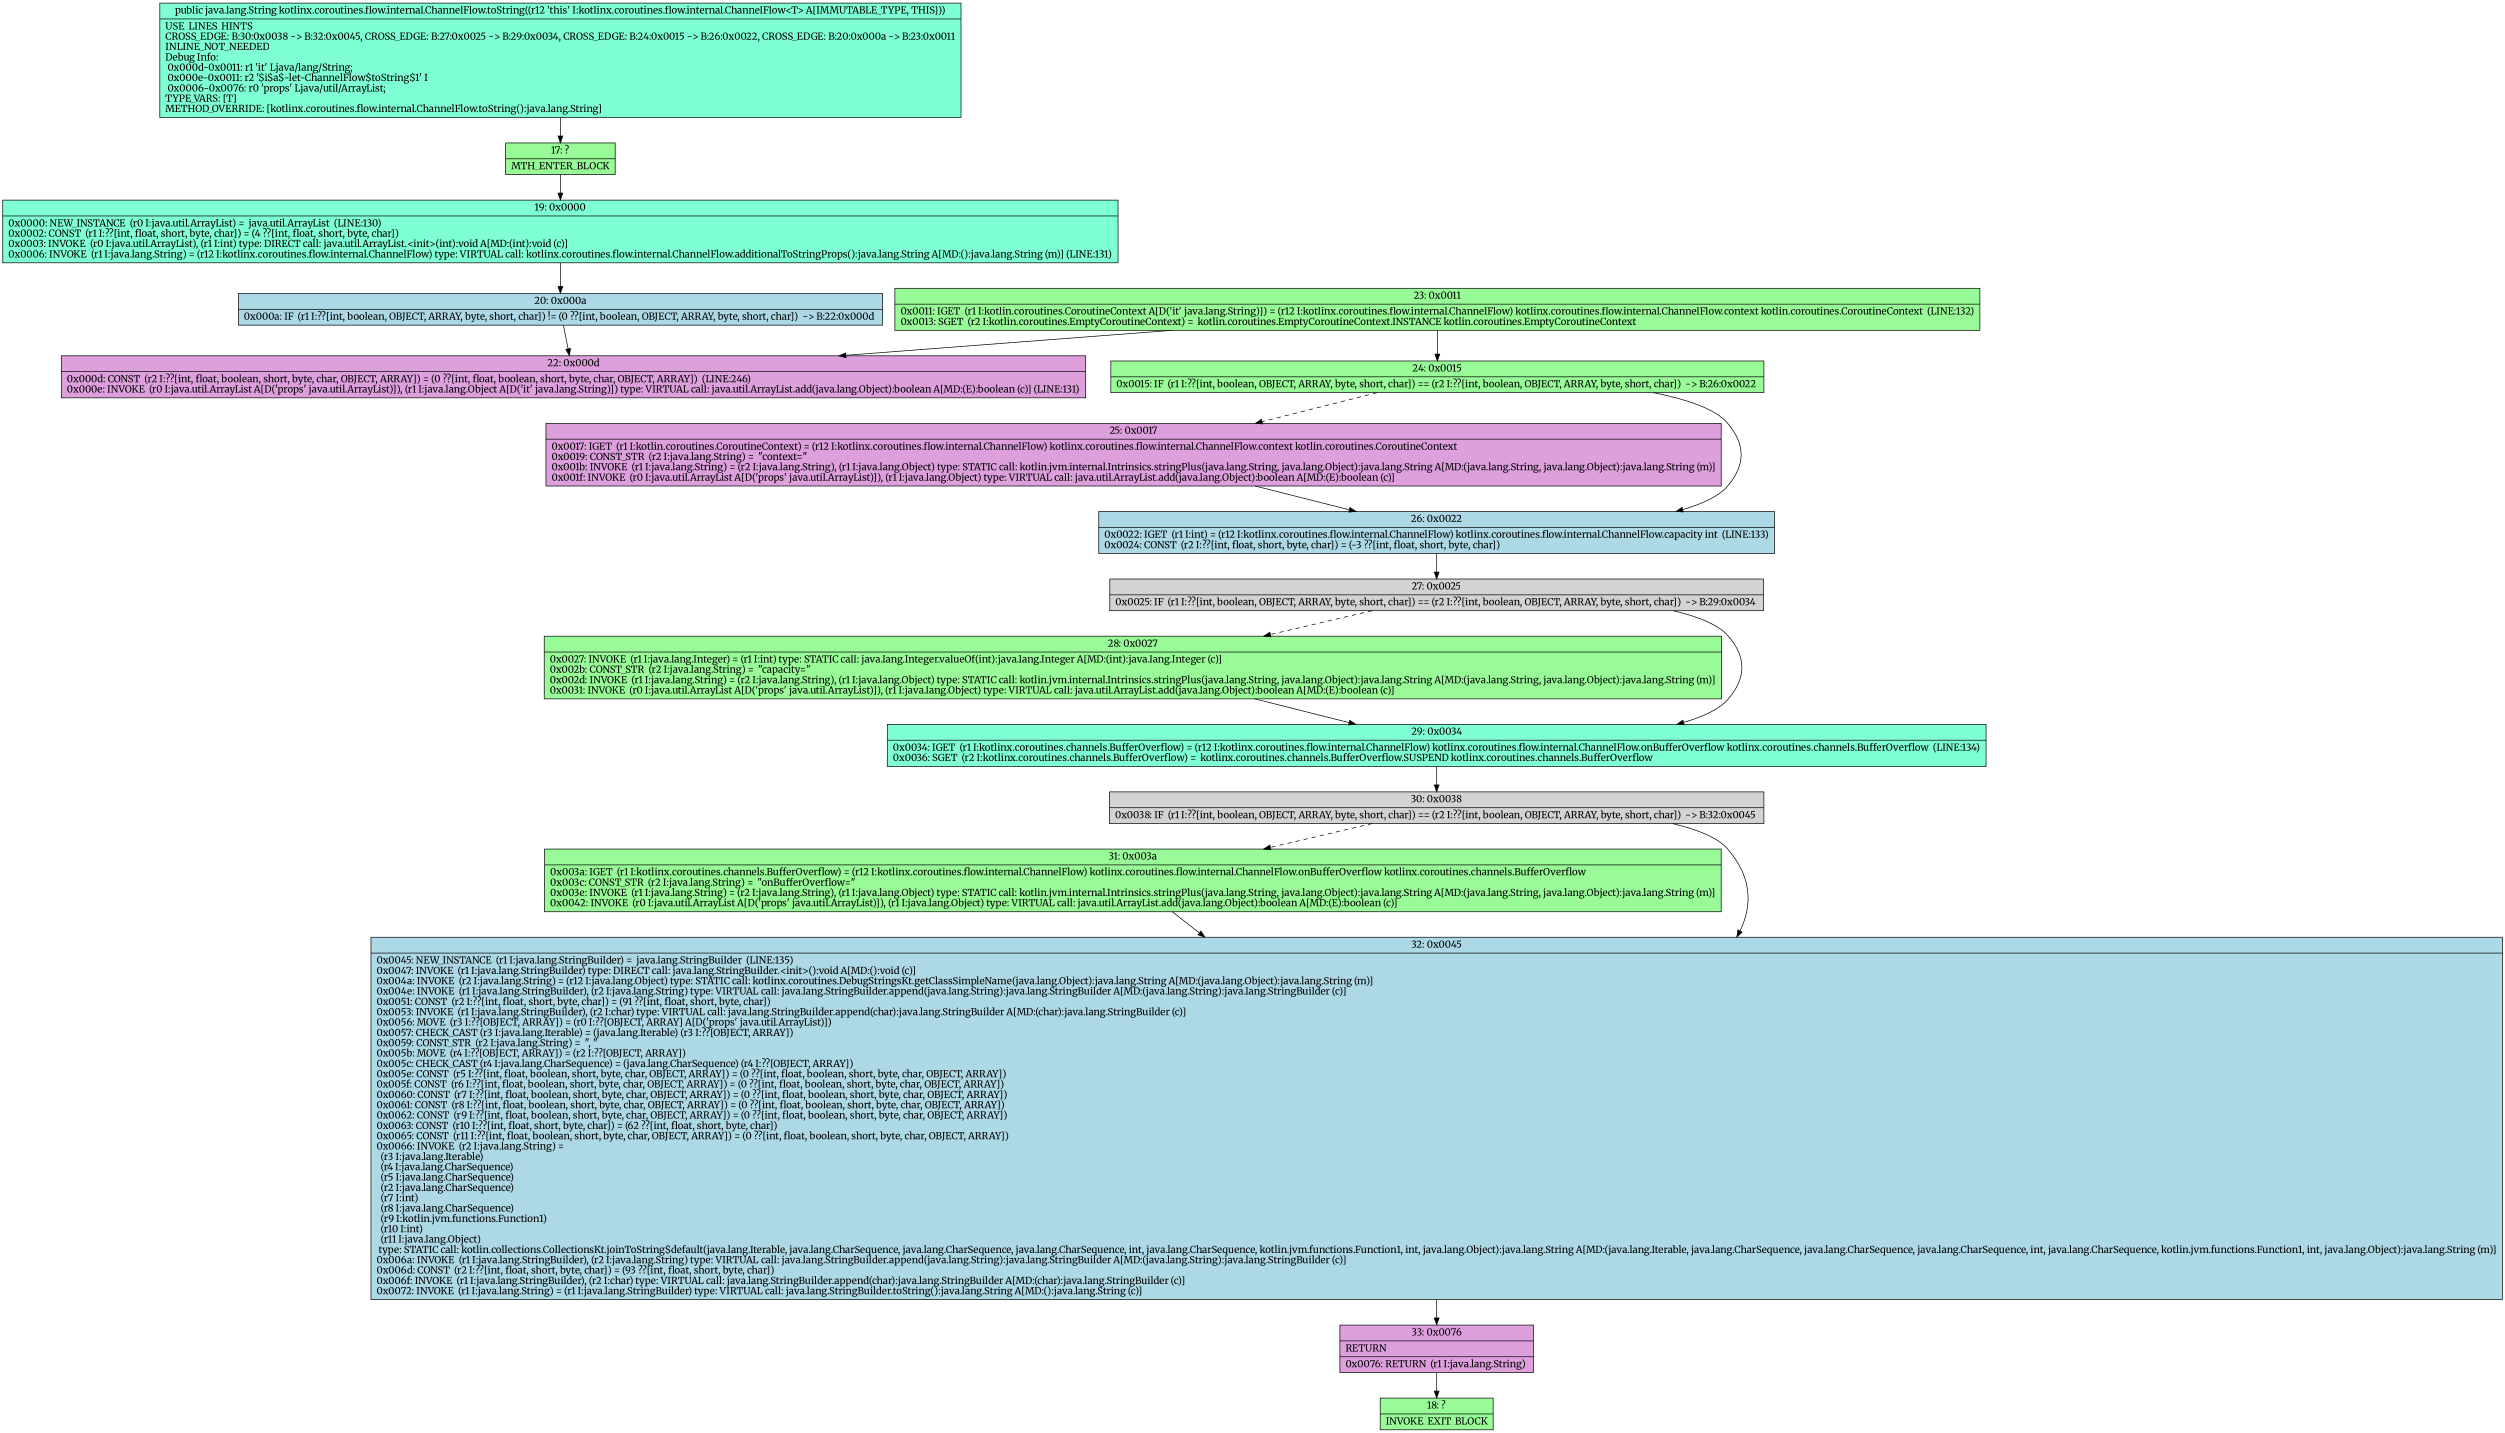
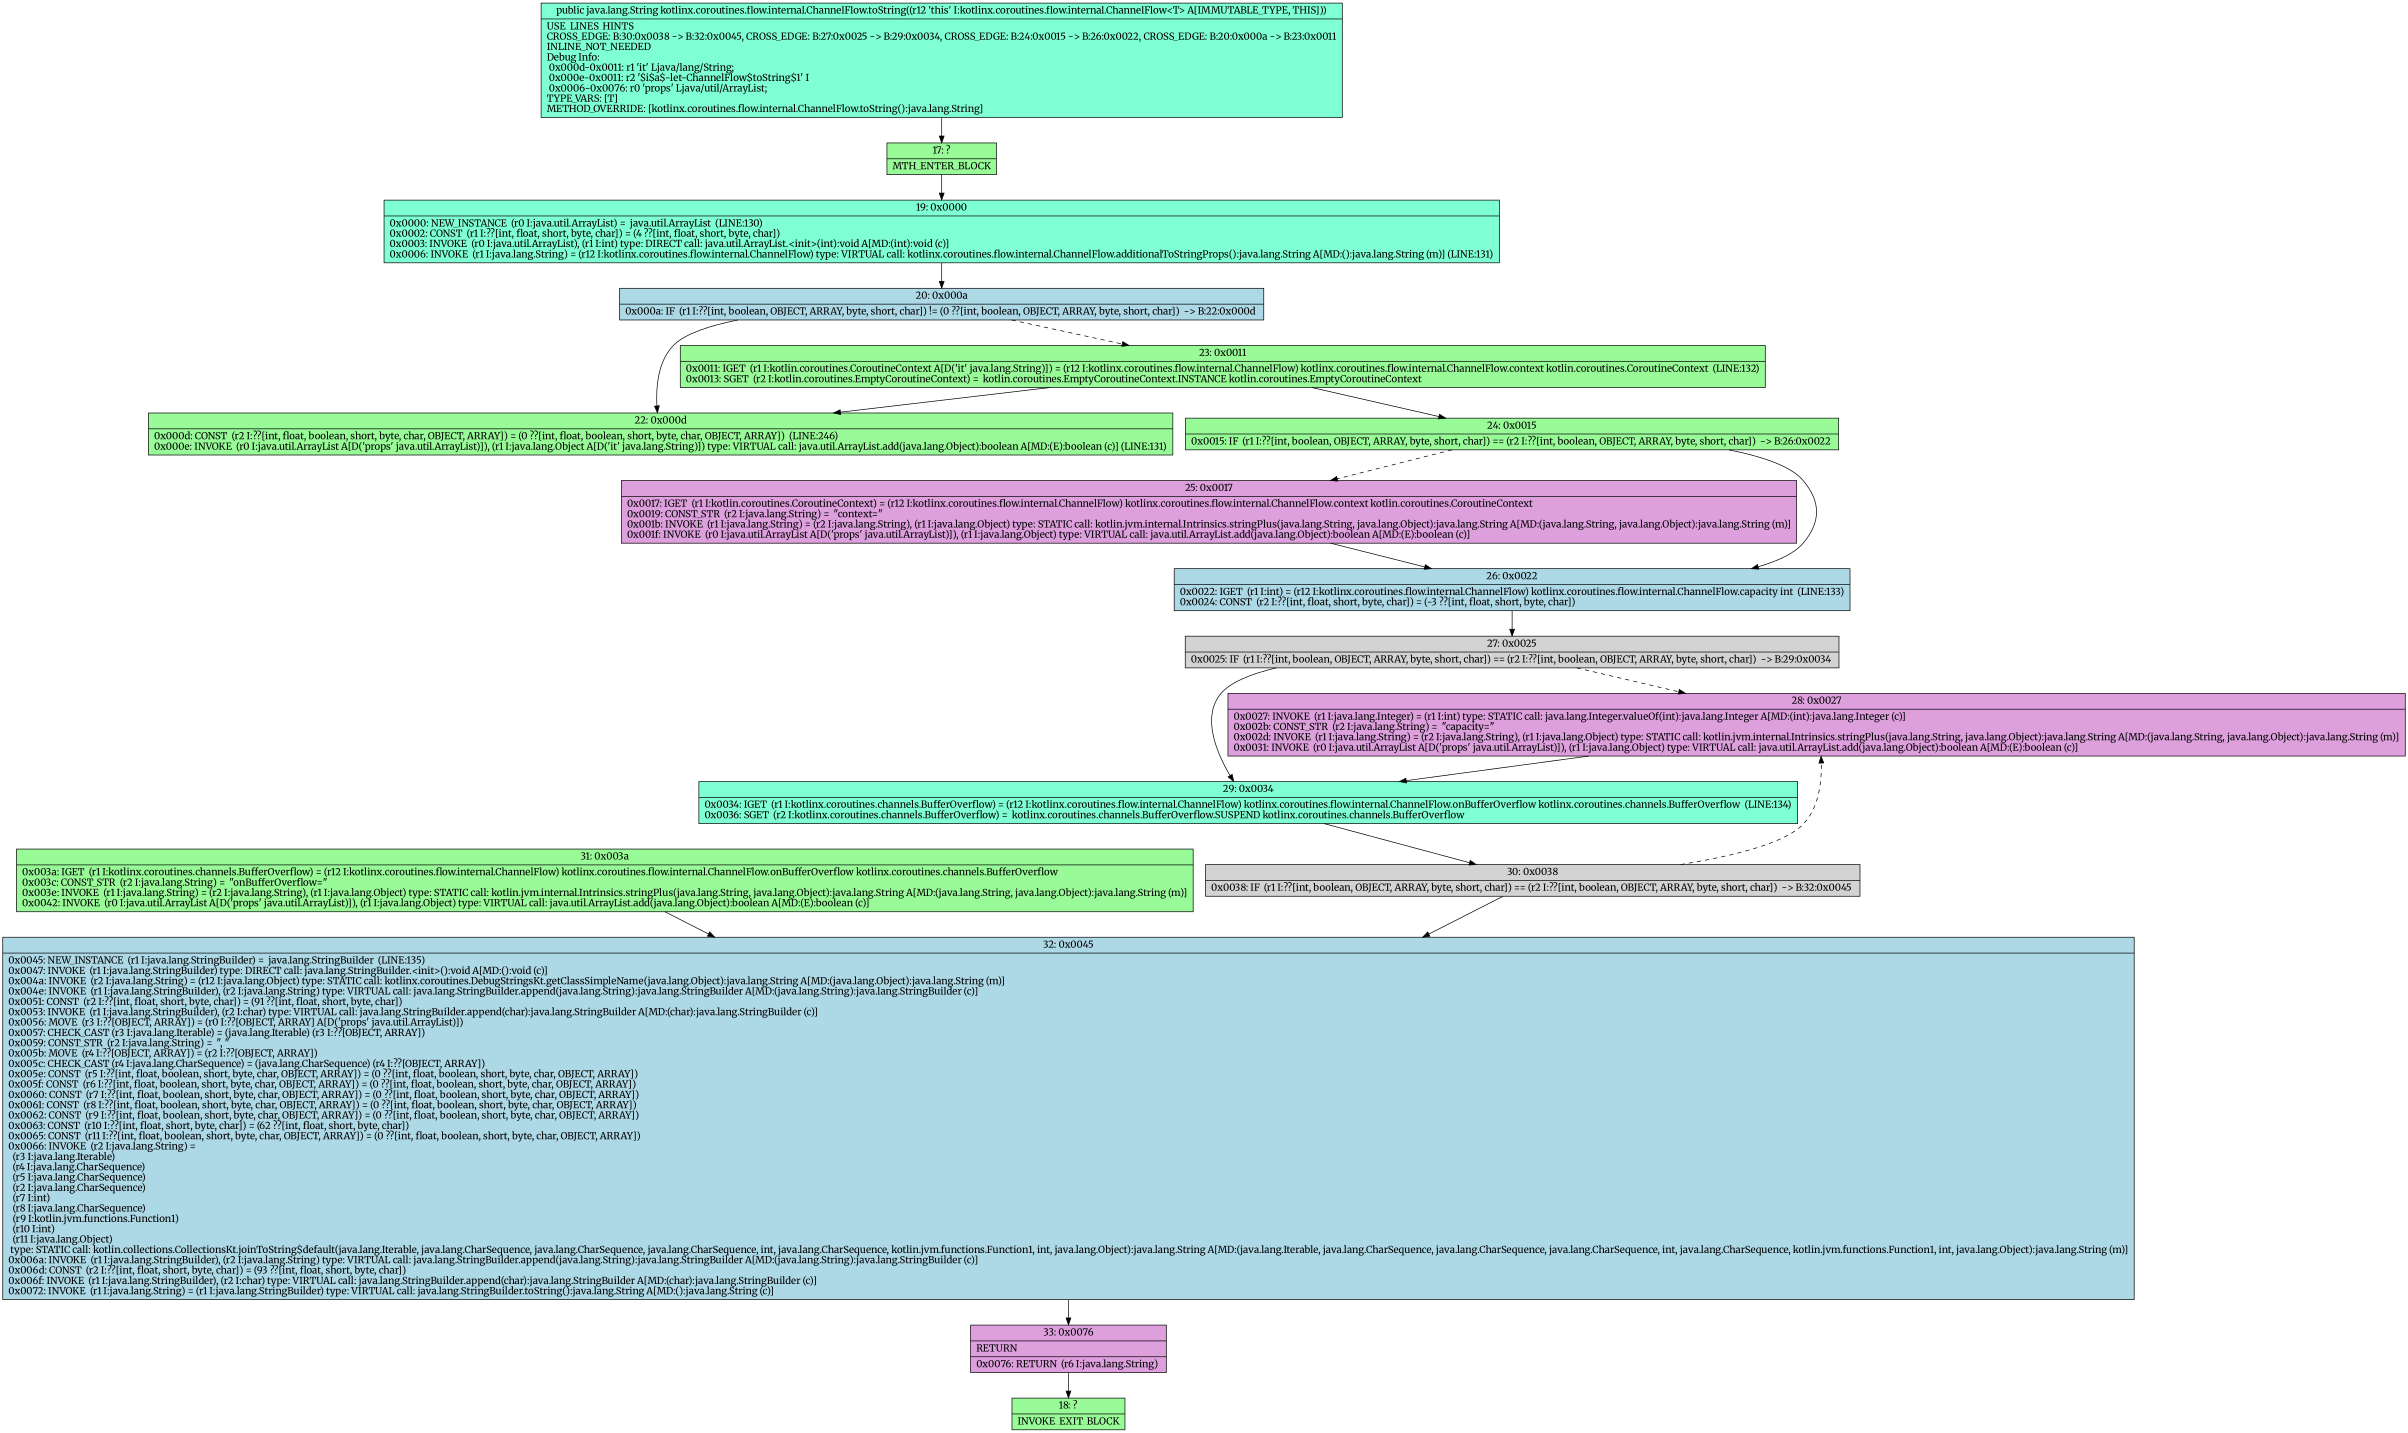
edge "20: 0x000a" -> "23: 0x0011": added
node "22: 0x000d": fillcolor plum -> palegreen
node "28: 0x0027": fillcolor palegreen -> plum
edge "30: 0x0038" -> "31: 0x003a": now "30: 0x0038" -> "28: 0x0027"
node "33: 0x0076": text "0x0076: RETURN  (r1 I:java.lang.String)" -> "0x0076: RETURN  (r6 I:java.lang.String)"
